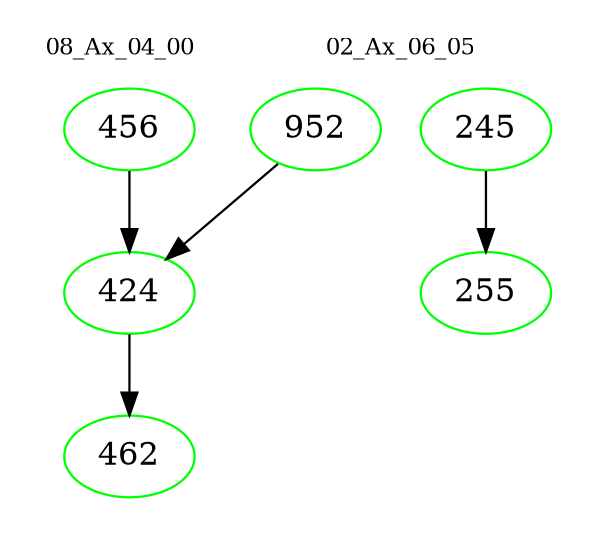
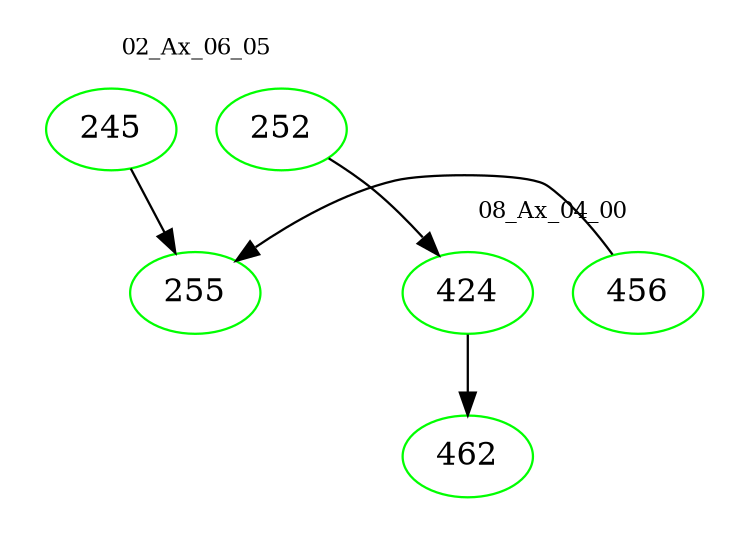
node "952": label "952" -> "252"
edge "456" -> "424": now "456" -> "255"
